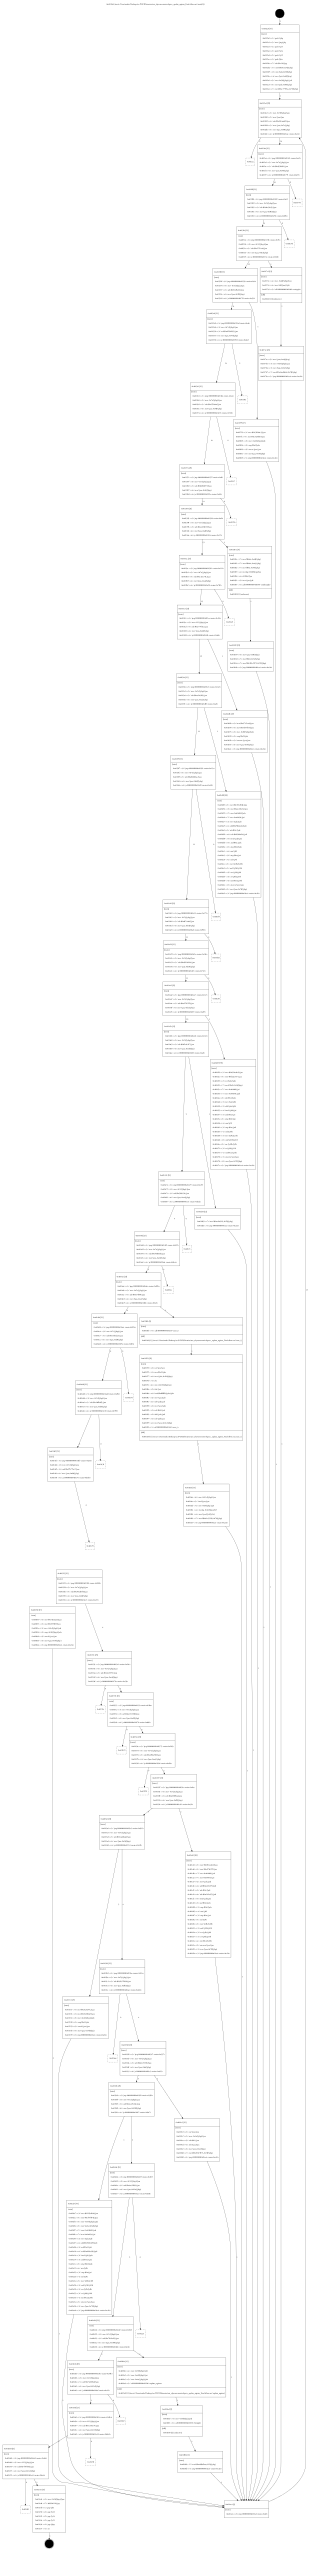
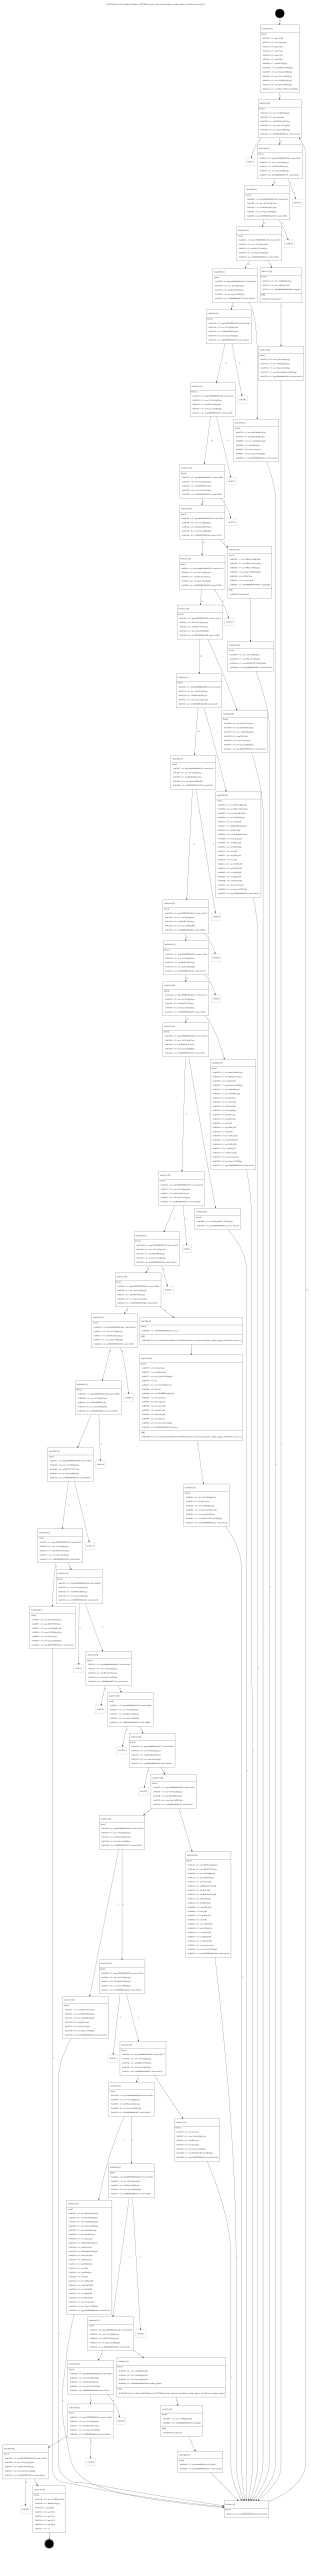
node "0x40150a [25]": added
node "0x401cc5": added
